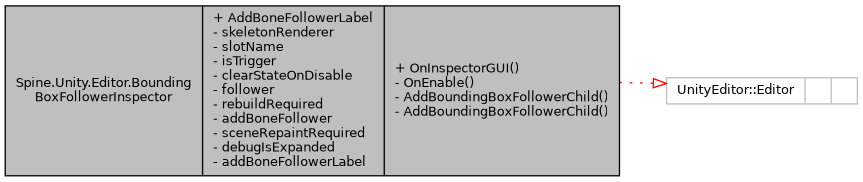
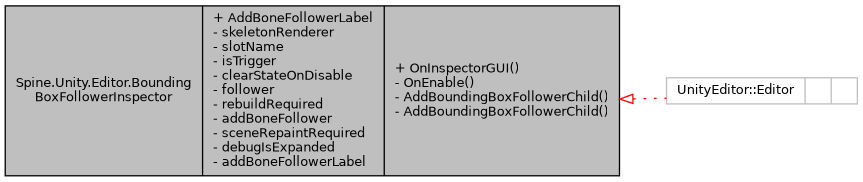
edge "Spine.Unity.Editor.Bounding" -> "UnityEditor::Editor": reversed
